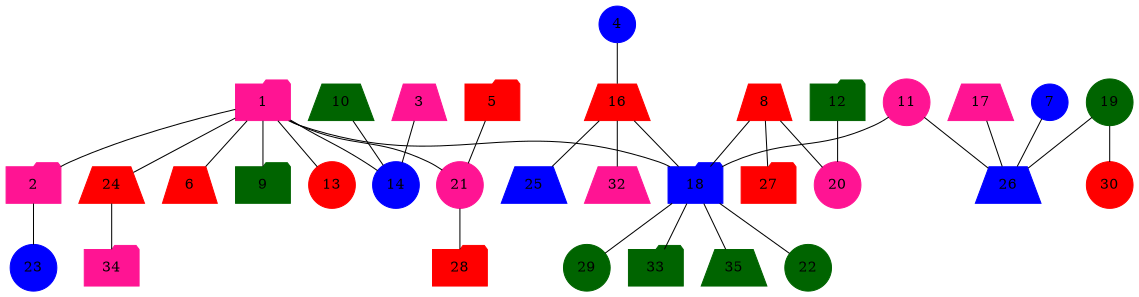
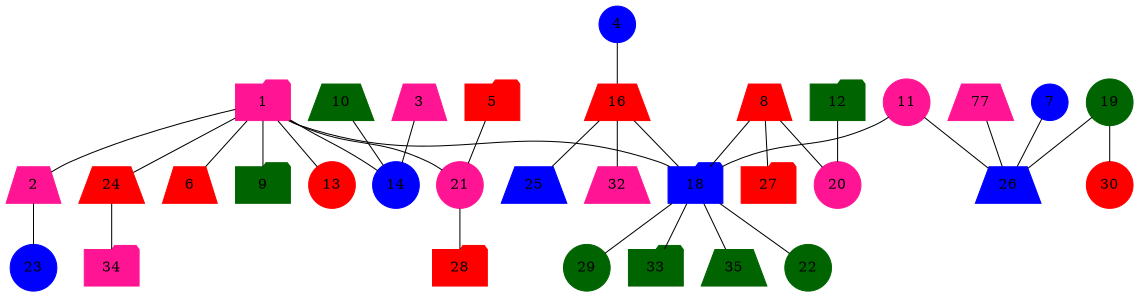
node "17": label "17" -> "77"
node "2": shape folder -> trapezium
